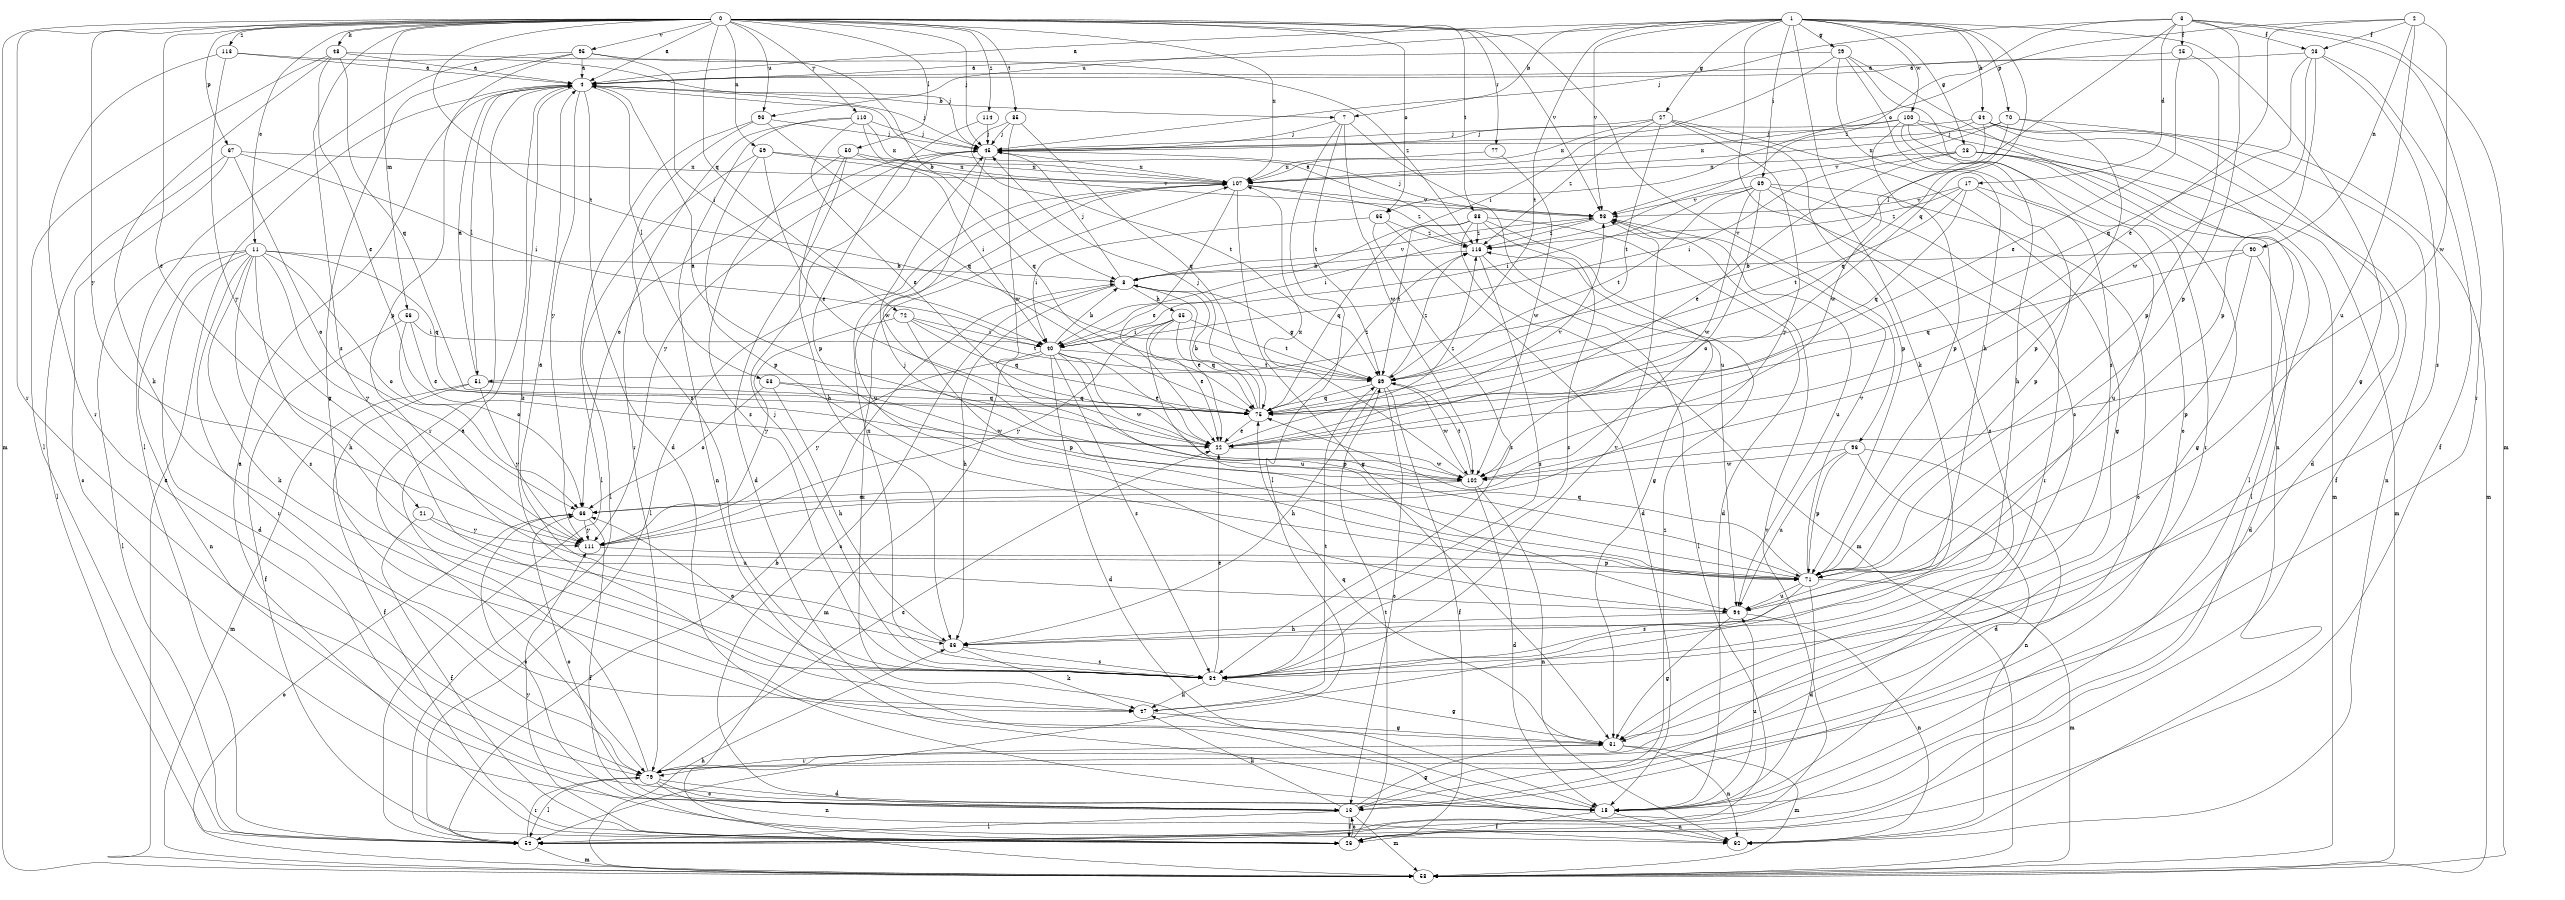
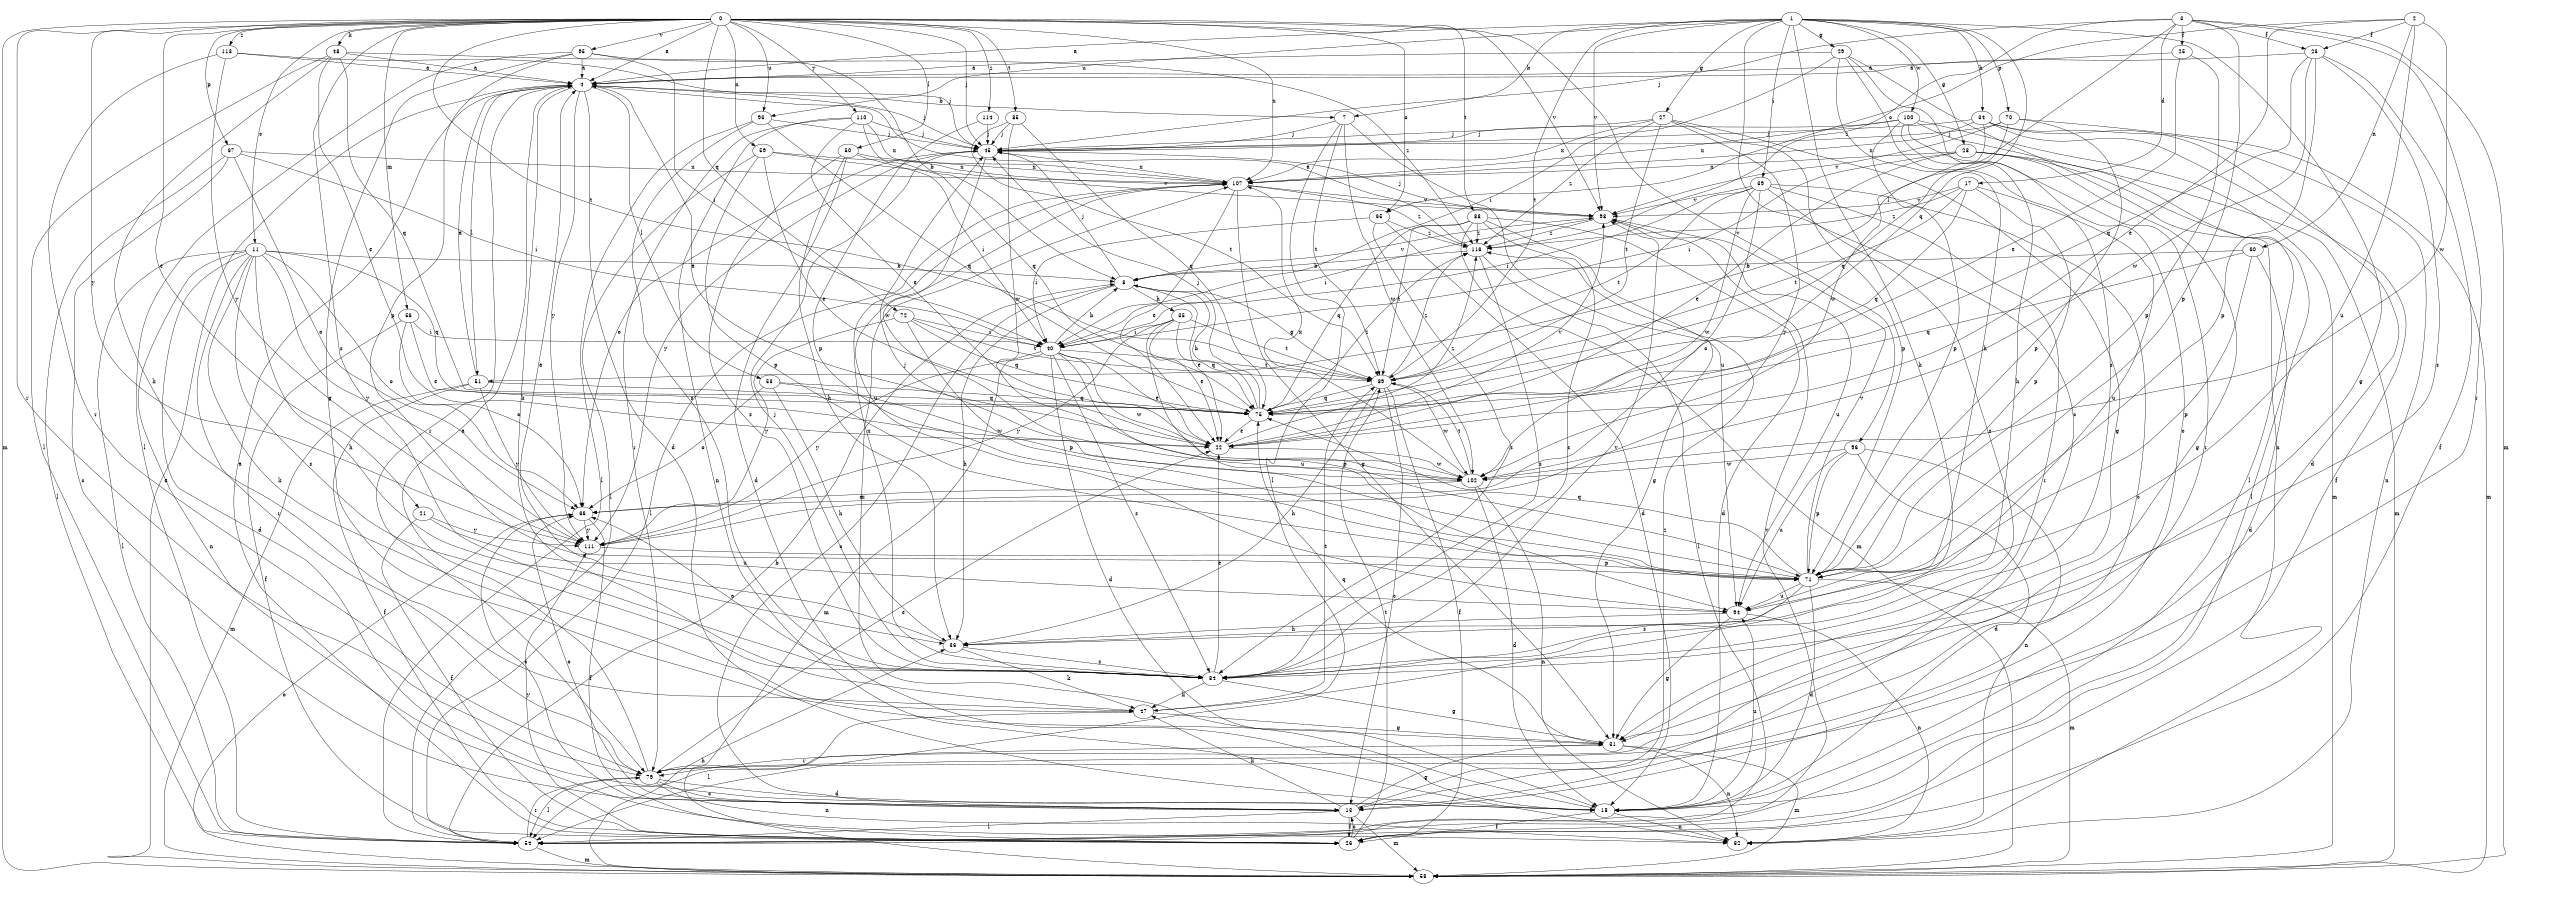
node "77": removed
node "90": label "90" -> "60"
edge "47" -> "54": added, label "l"
